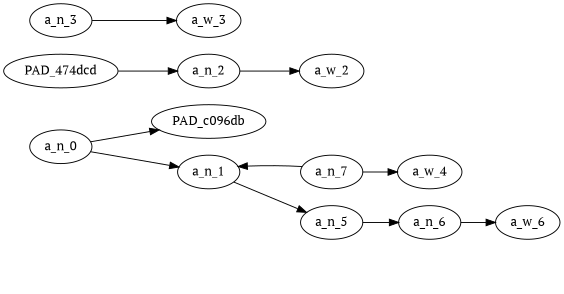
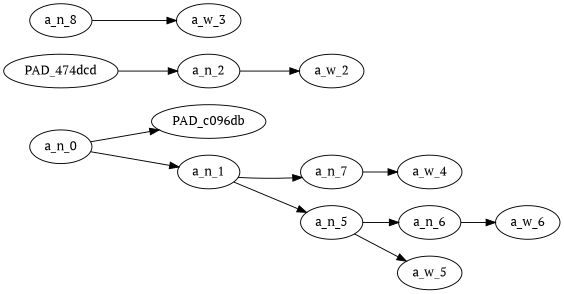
node "a_n_3": label "a_n_3" -> "a_n_8"
edge "a_n_7" -> "a_n_1": reversed
node "a_w_5": added
